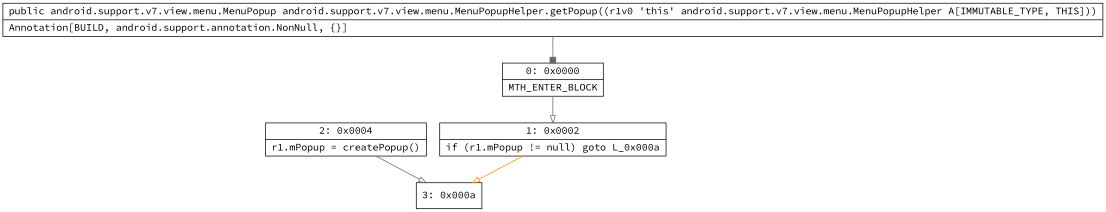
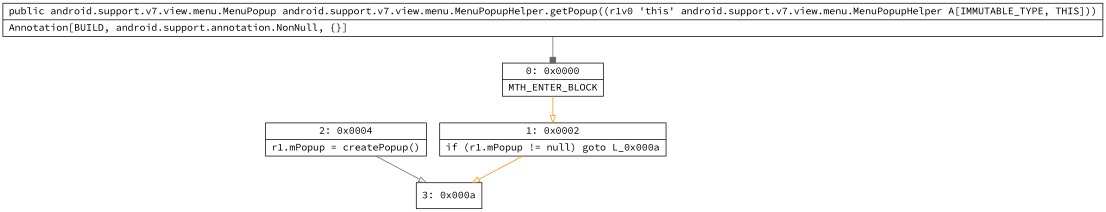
edge "0: 0x0000" -> "1: 0x0002": color gray40 -> darkorange
